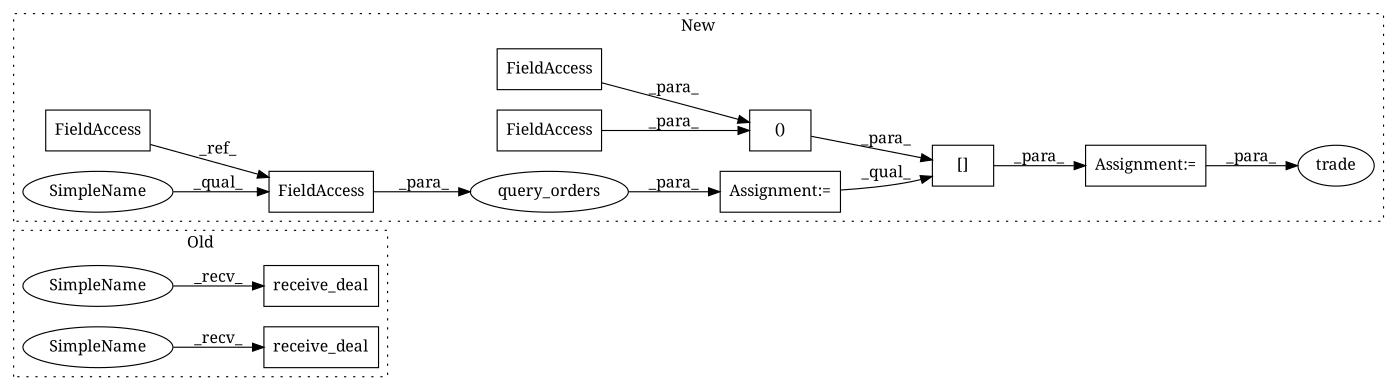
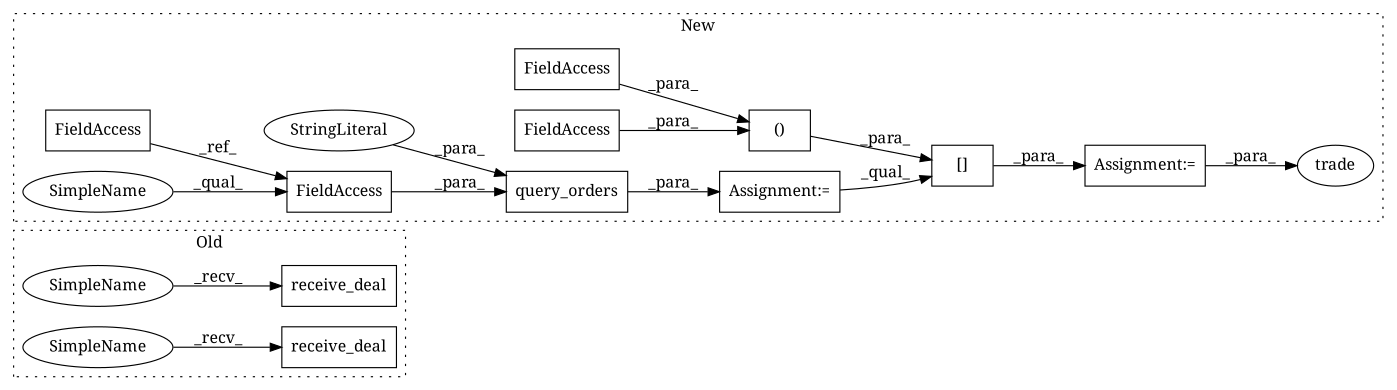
node "StringLiteral": added
node "query_orders": shape ellipse -> box
